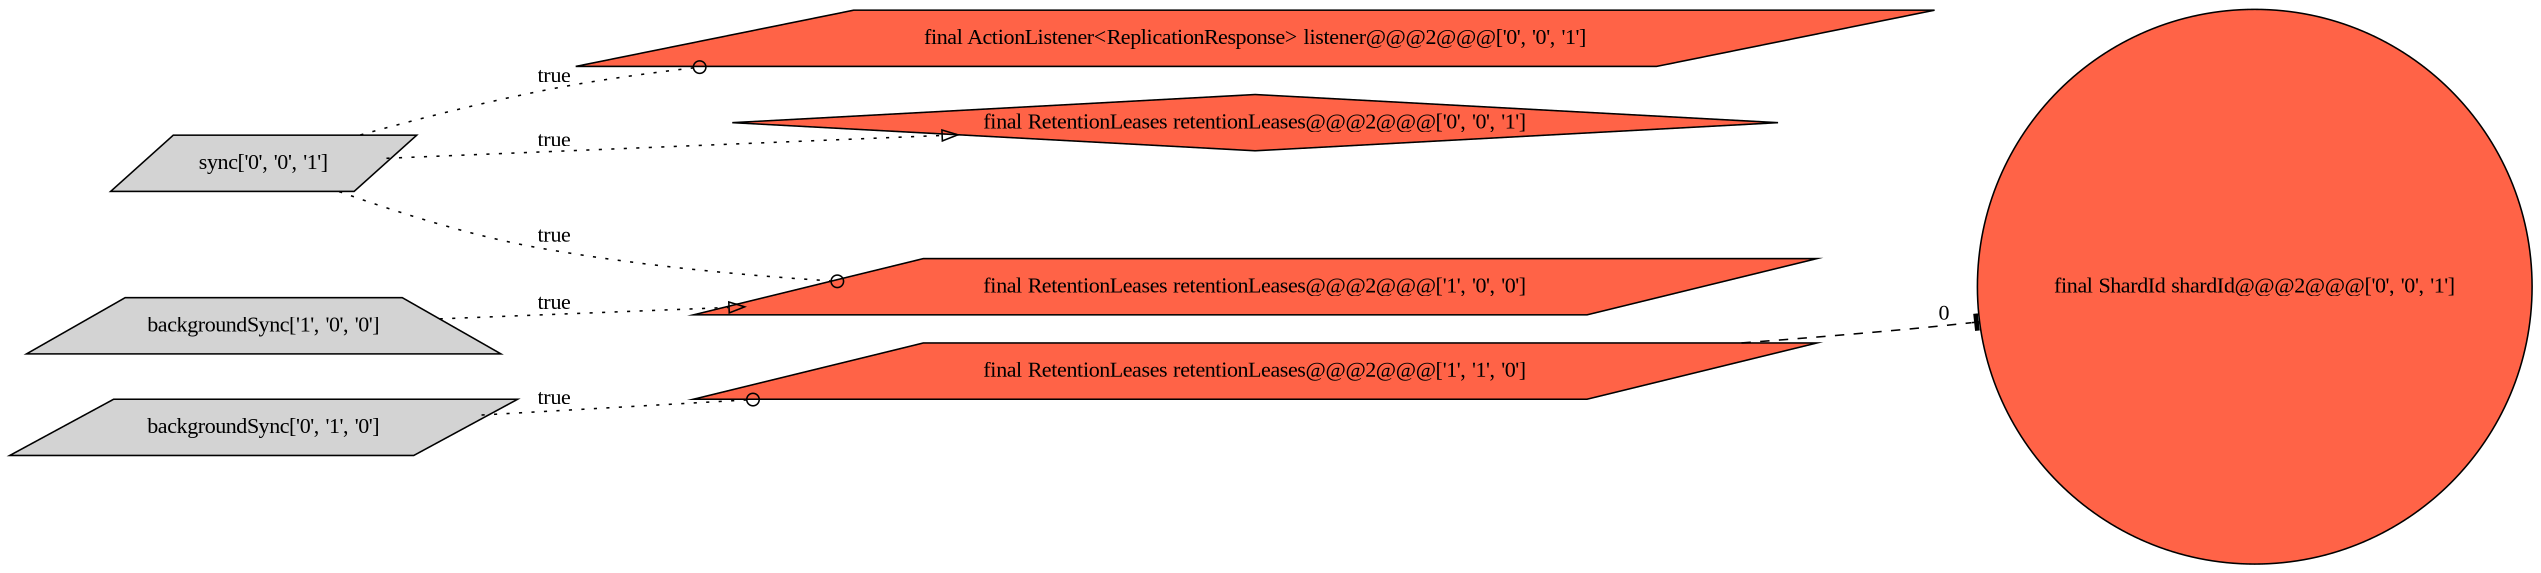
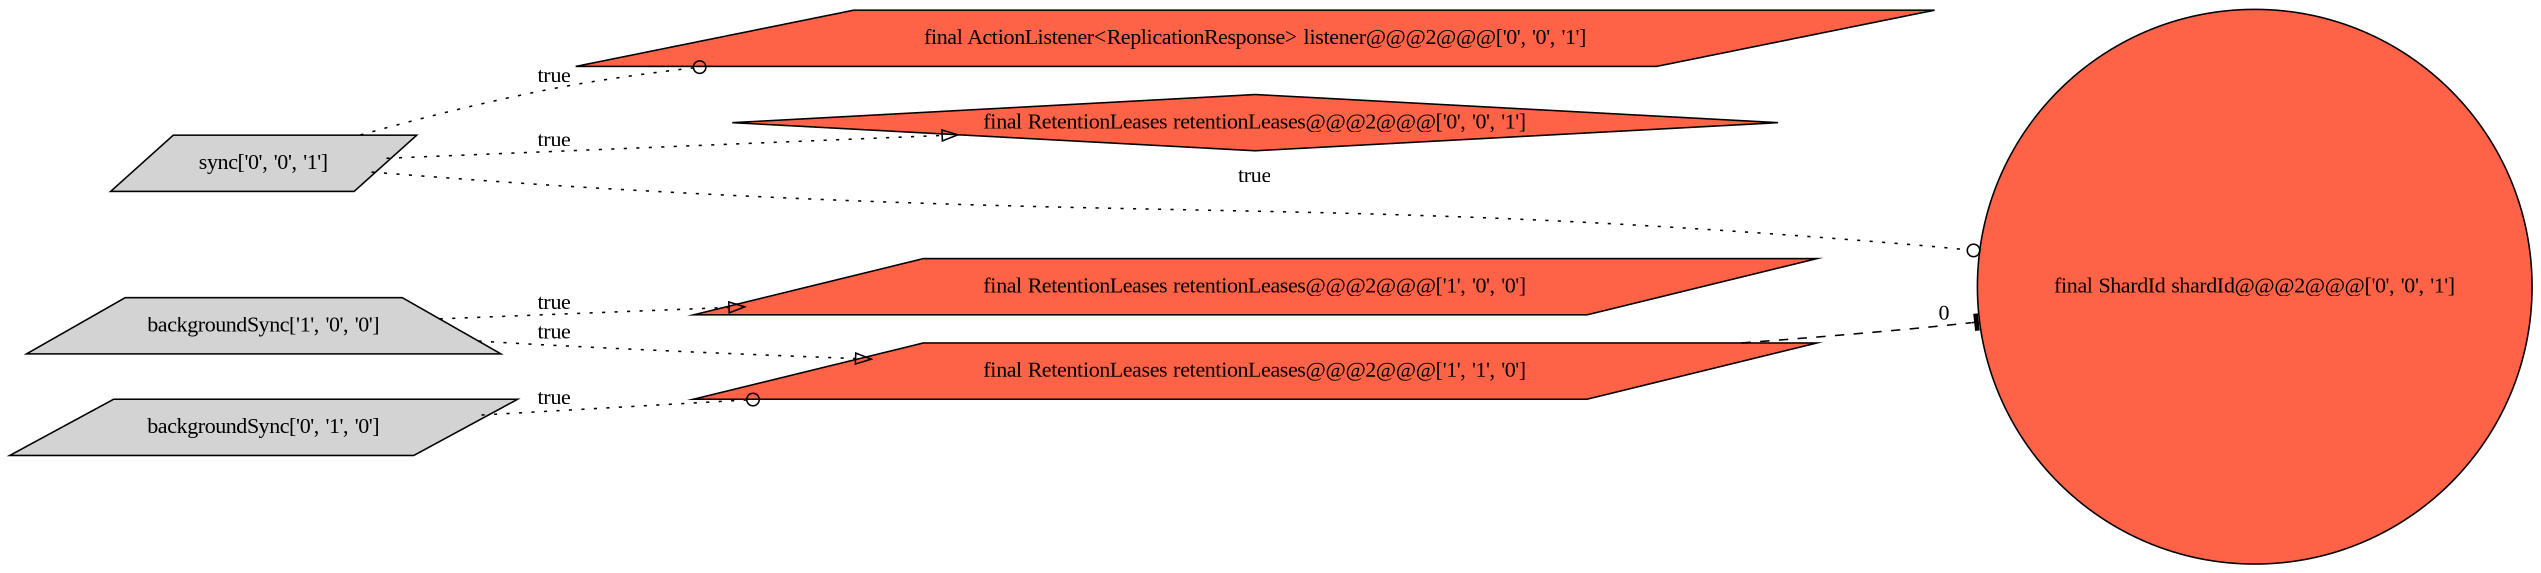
edge "sync['0', '0', '1']" -> "final RetentionLeases retentionLeases@@@2@@@['1', '0', '0']": now "sync['0', '0', '1']" -> "final ShardId shardId@@@2@@@['0', '0', '1']"
edge "backgroundSync['1', '0', '0']" -> "final RetentionLeases retentionLeases@@@2@@@['1', '1', '0']": added, label "true"
